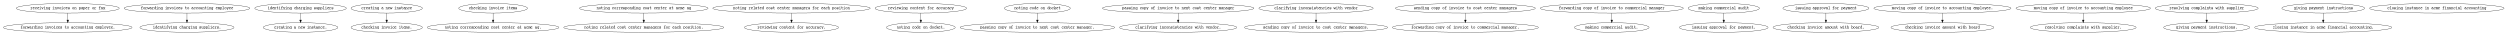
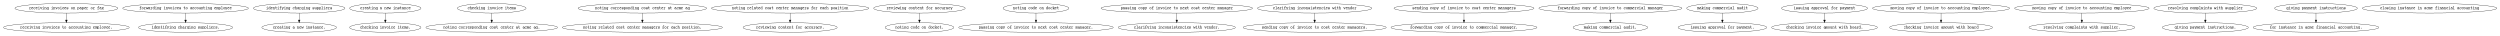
node "forwarding invoices to accounting employee.": label "forwarding invoices to accounting employee." -> "receiving invoices to accounting employee."
node "closing instance in acme financial accounting.": label "closing instance in acme financial accounting." -> "for instance in acme financial accounting."
